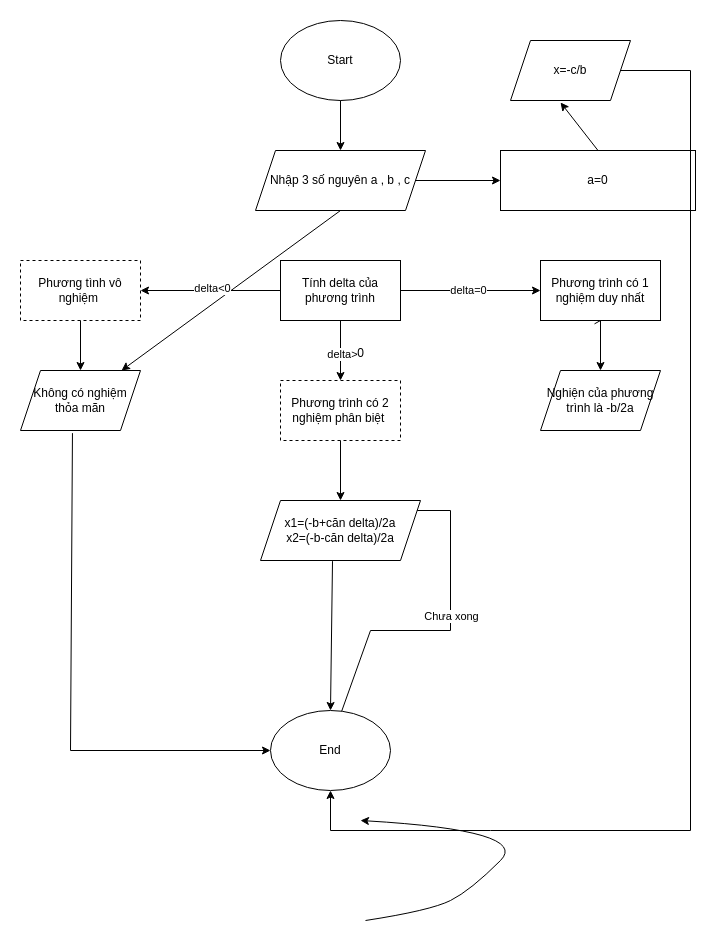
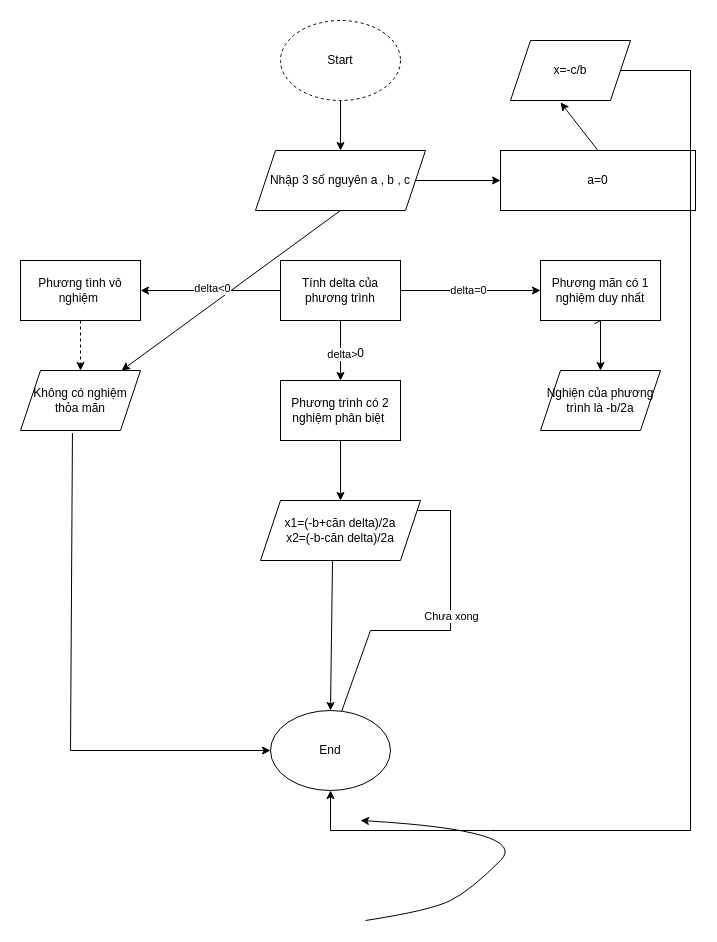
node "Start": style solid -> dashed
node "Phương tình vô nghiệm": style dashed -> solid
node "Phương trình có 1 nghiệm duy nhất": label "Phương trình có 1 nghiệm duy nhất" -> "Phương mãn có 1 nghiệm duy nhất"
edge "Phương tình vô nghiệm" -> "Không có nghiệm thỏa mãn": style solid -> dashed
node "Phương trình có 2 nghiệm phân biệt": style dashed -> solid
